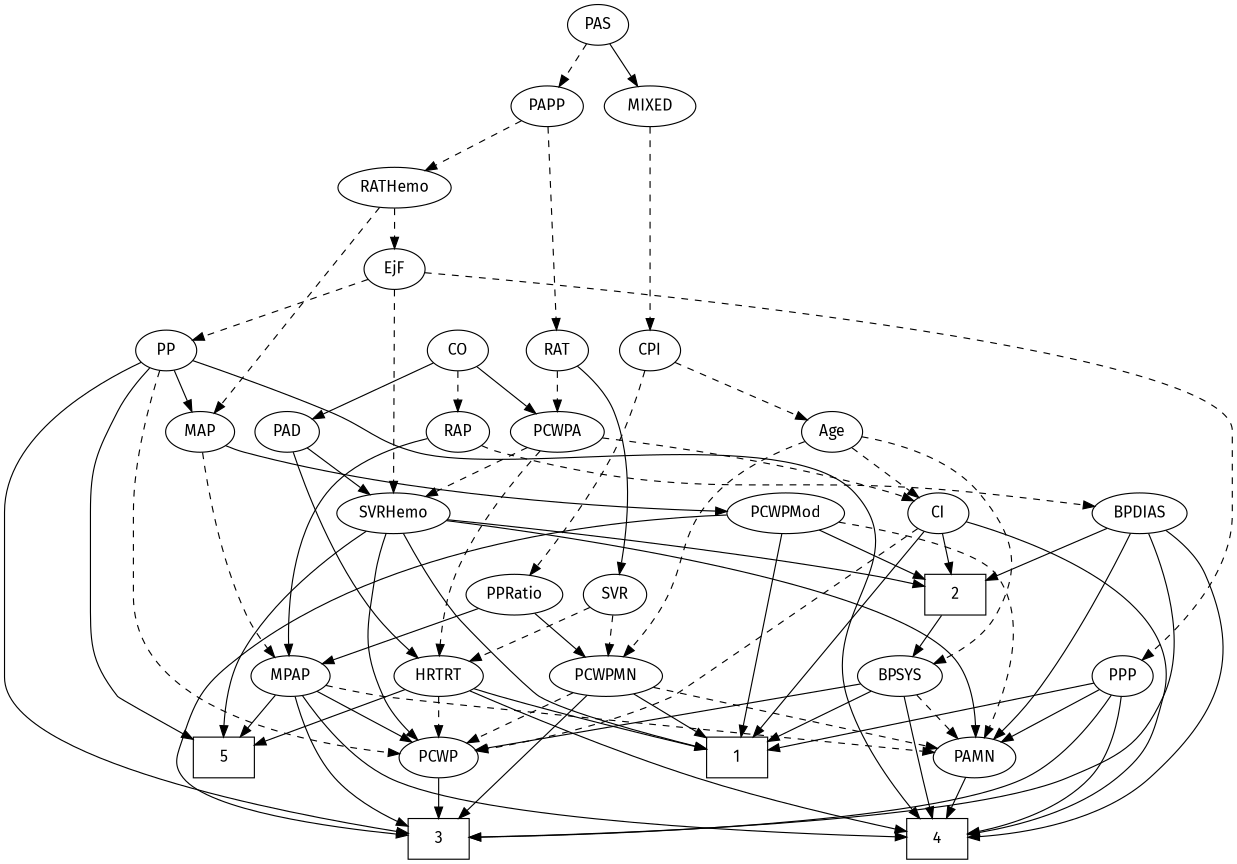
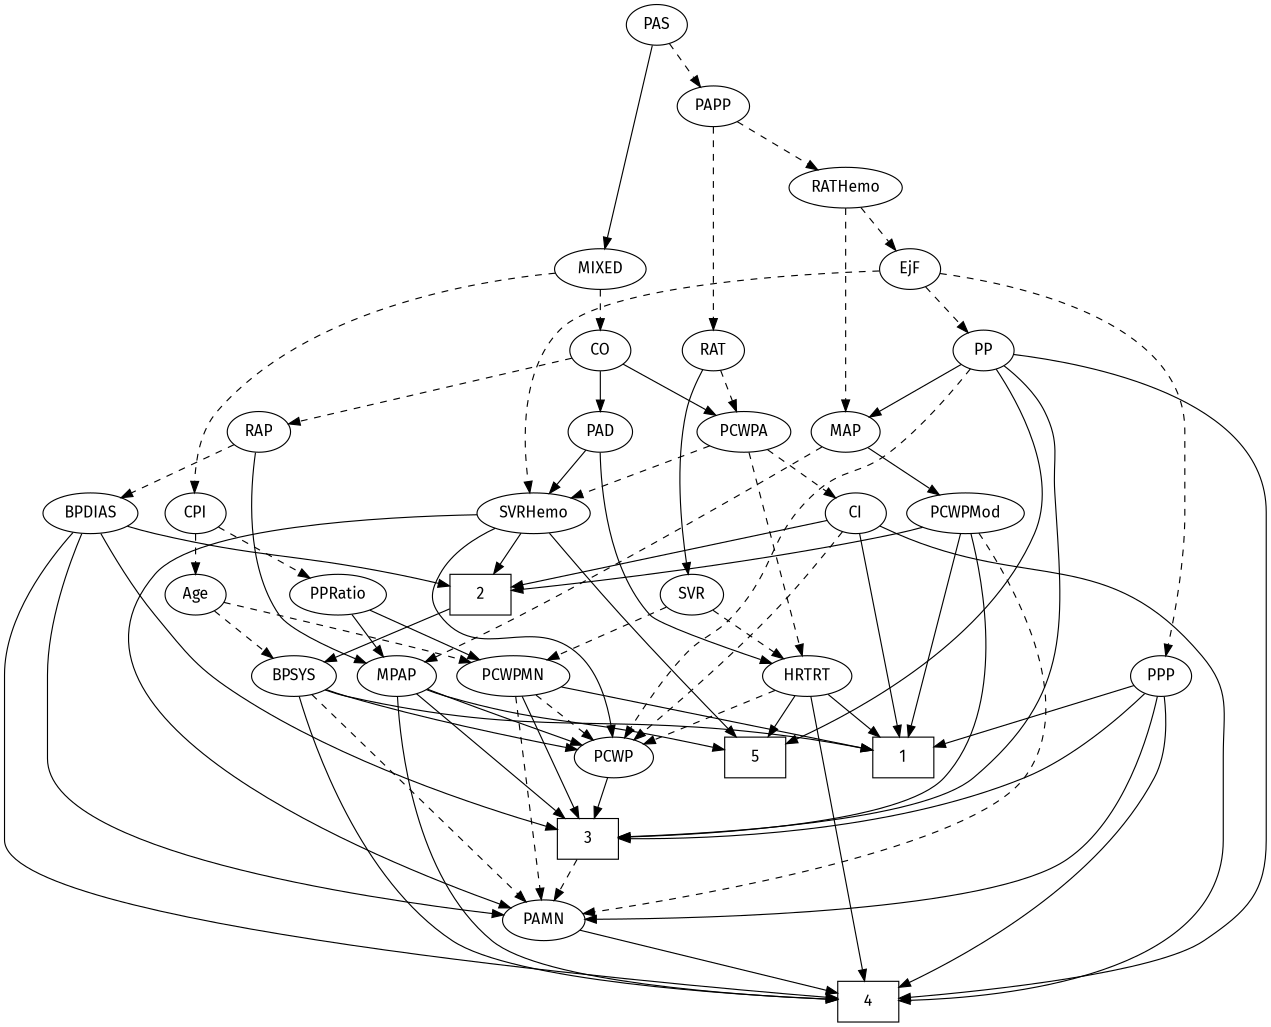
edge "MIXED" -> "CO": added
edge "Age" -> "CI": removed
edge "SVRHemo" -> "1": removed
edge "MPAP" -> "PAMN": now "3" -> "PAMN"
